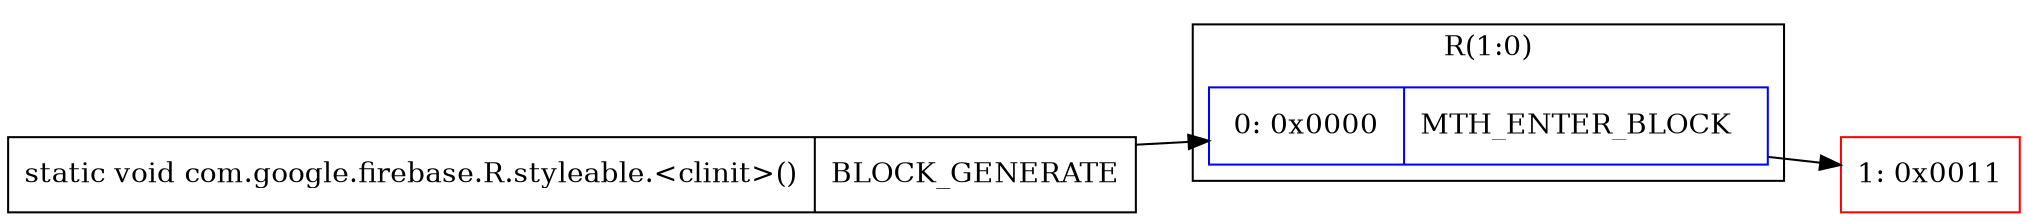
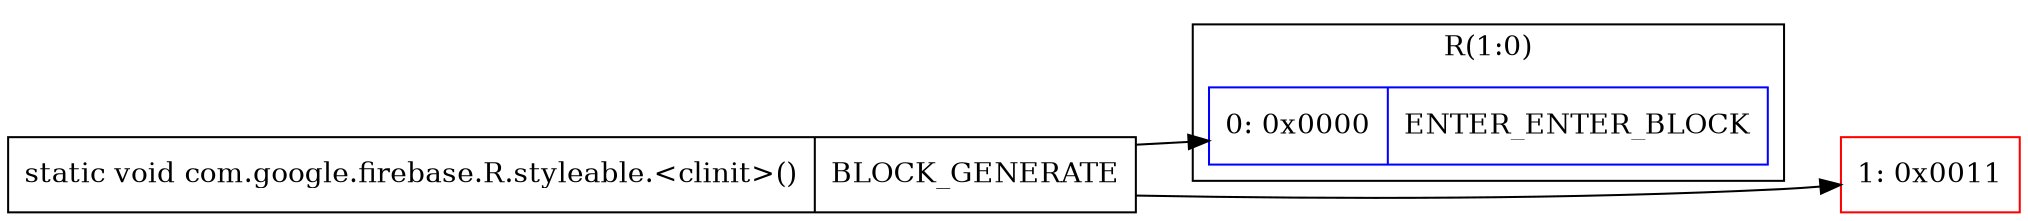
node "0: 0x0000": text "MTH_ENTER_BLOCK" -> "ENTER_ENTER_BLOCK"
edge "0: 0x0000" -> "1: 0x0011": now "static void com.google.firebase.R.styleable.<clinit>()" -> "1: 0x0011"
